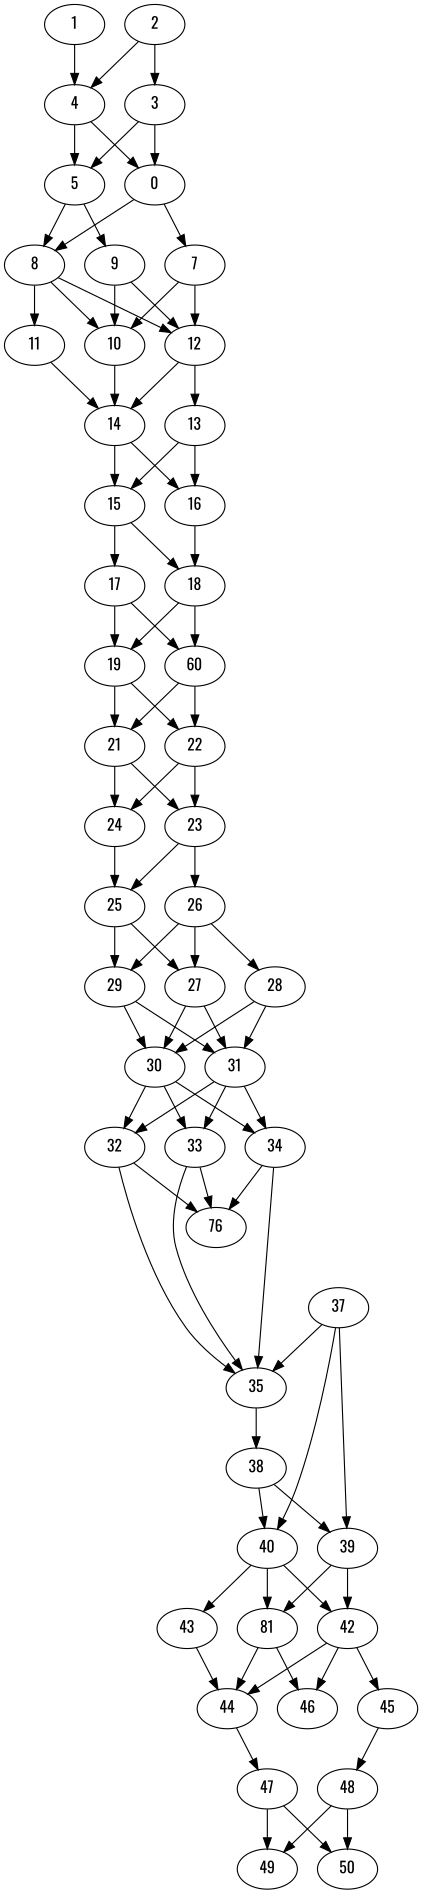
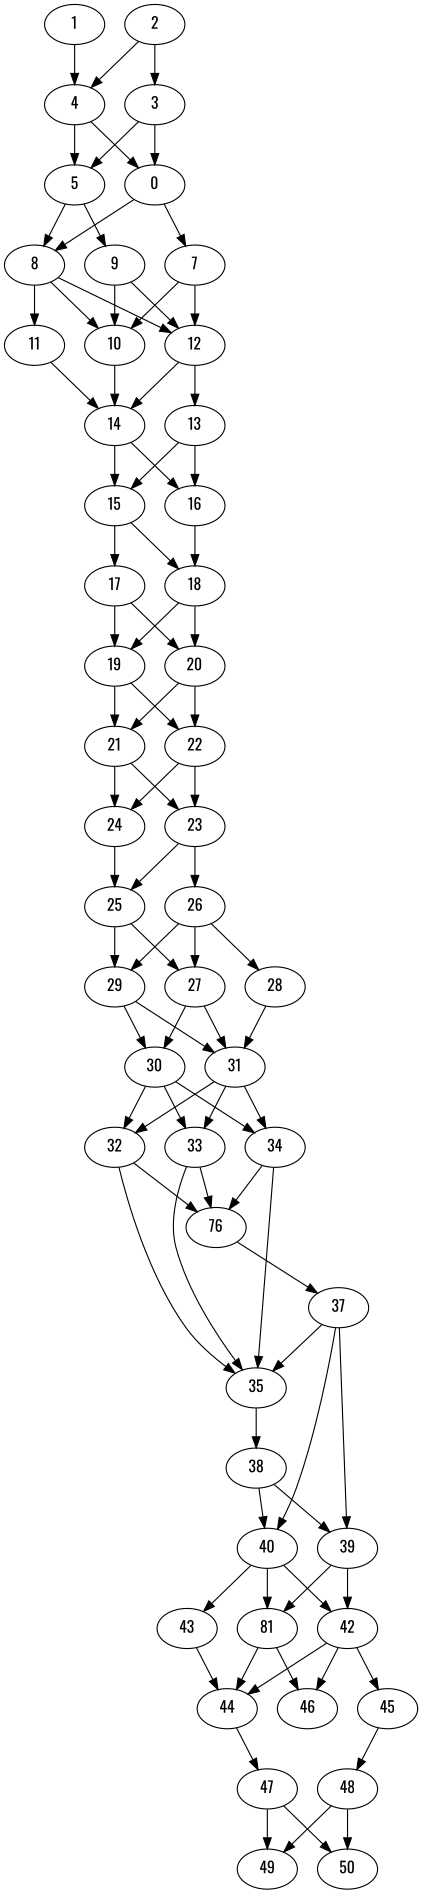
node "60": label "60" -> "20"
edge "28" -> "30": removed
edge "76" -> "37": added
